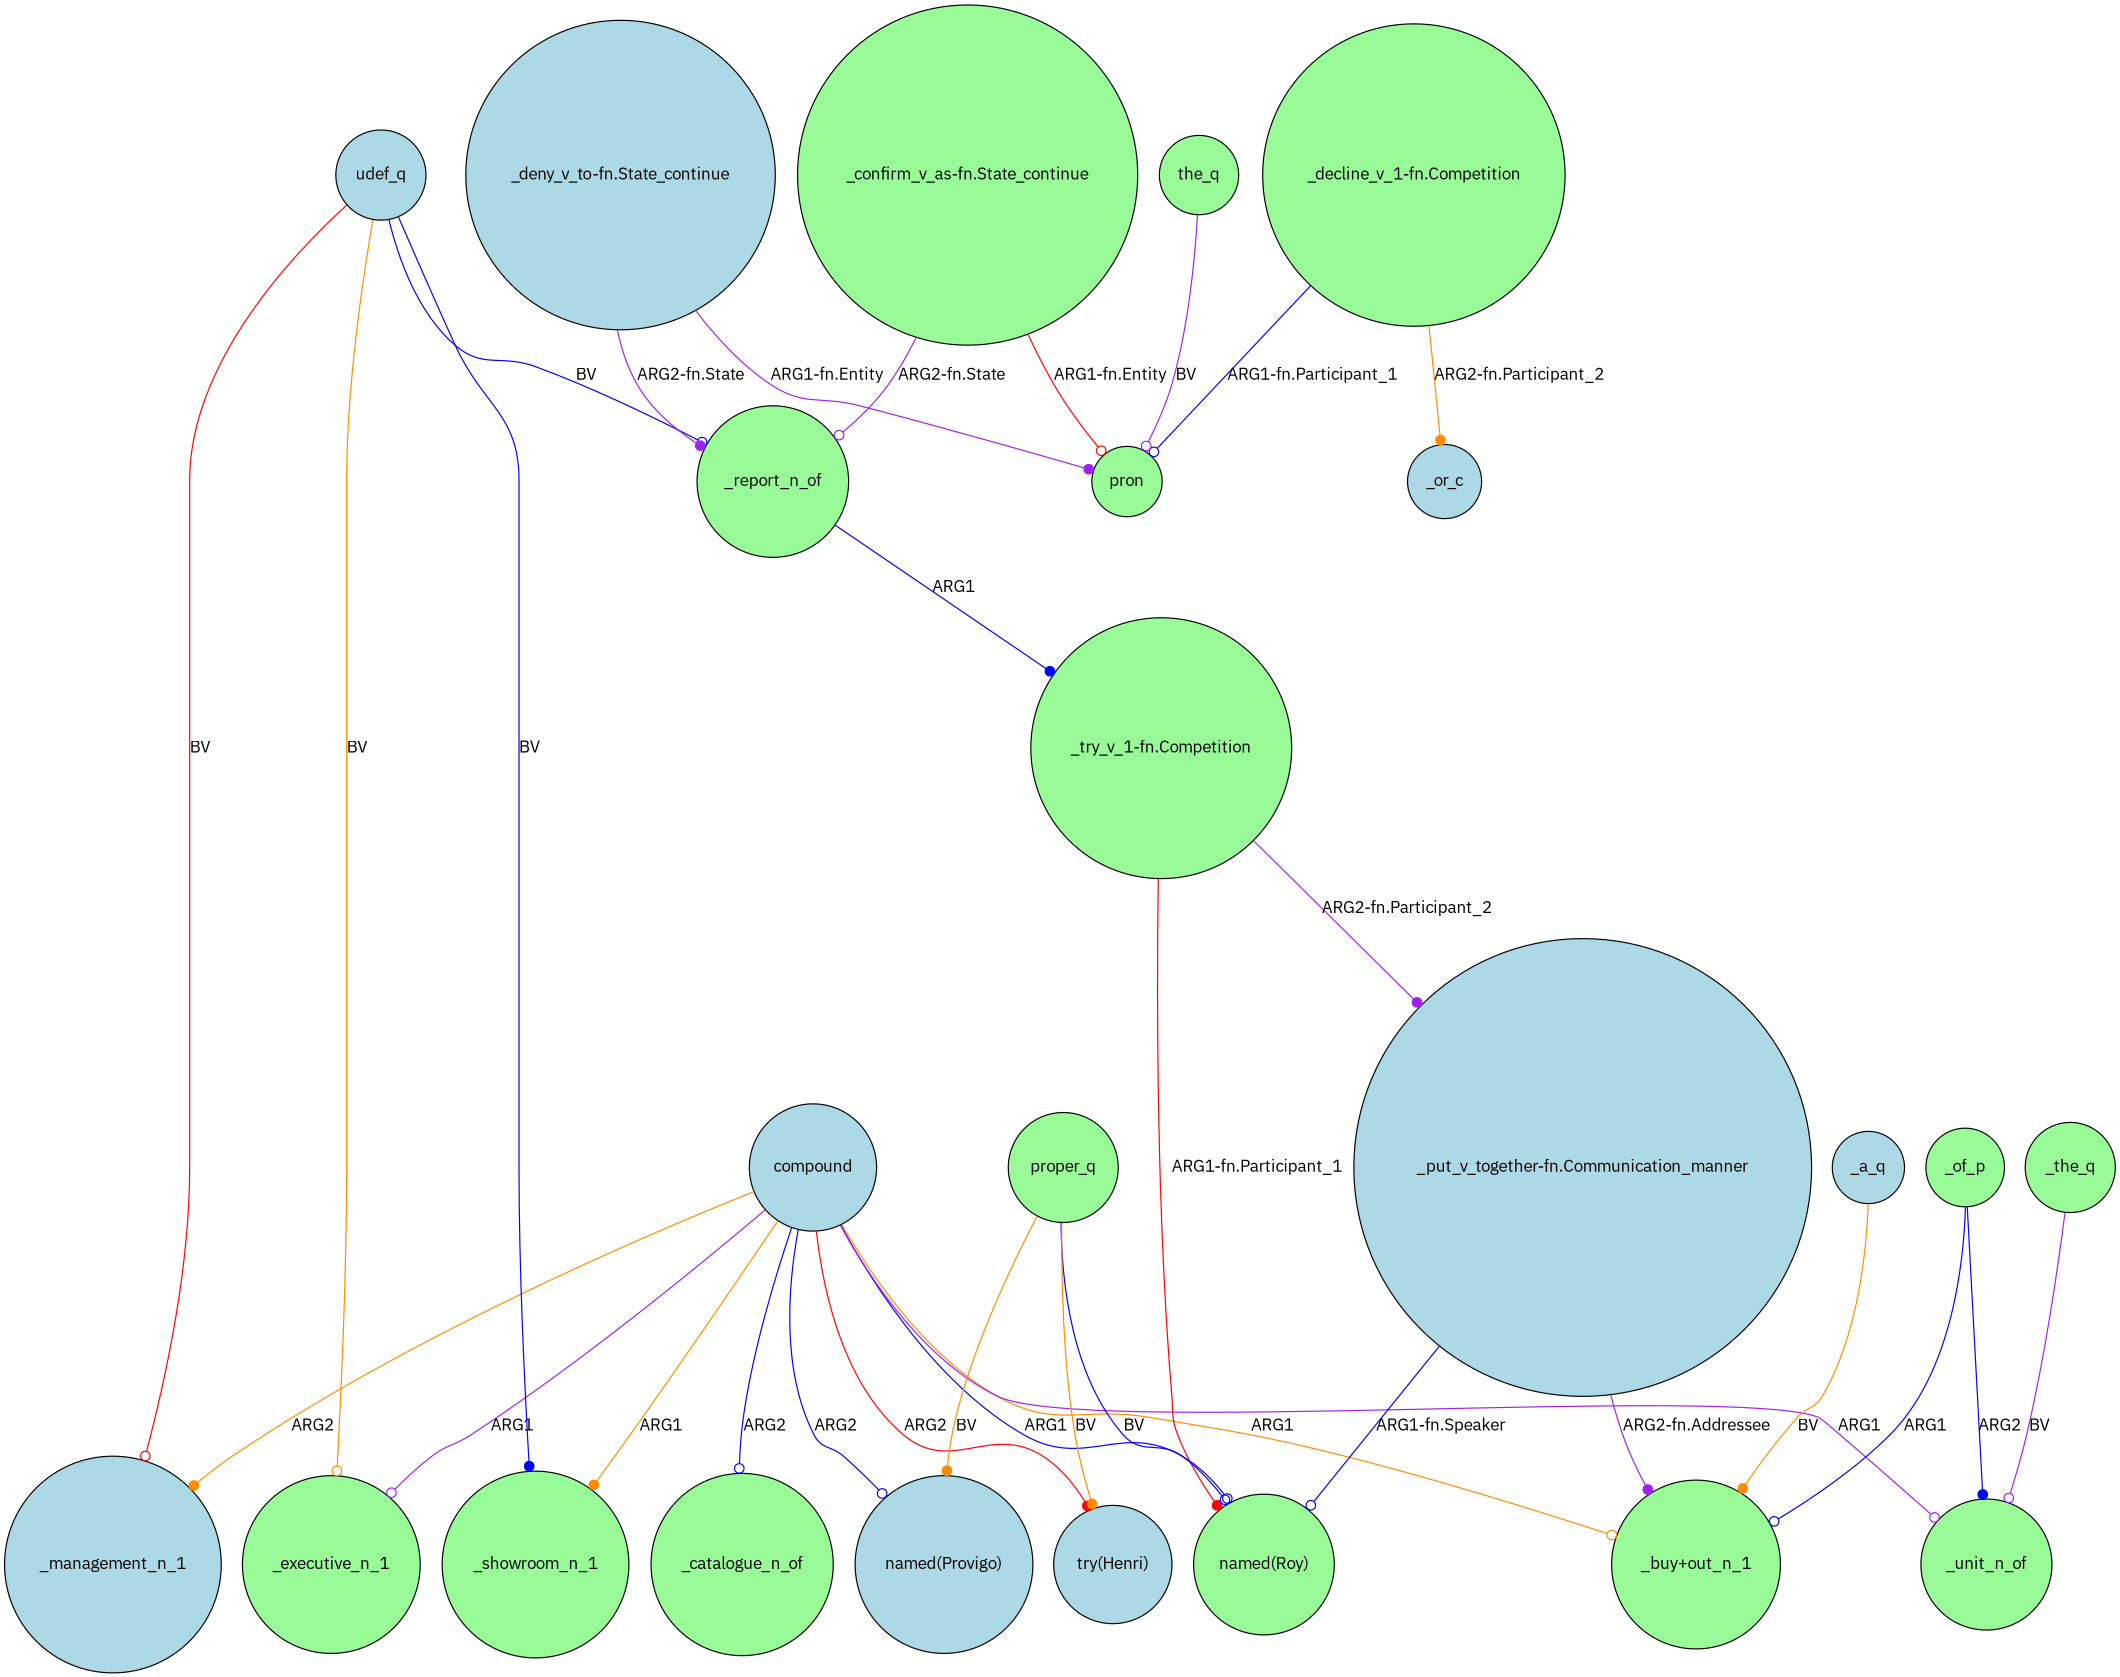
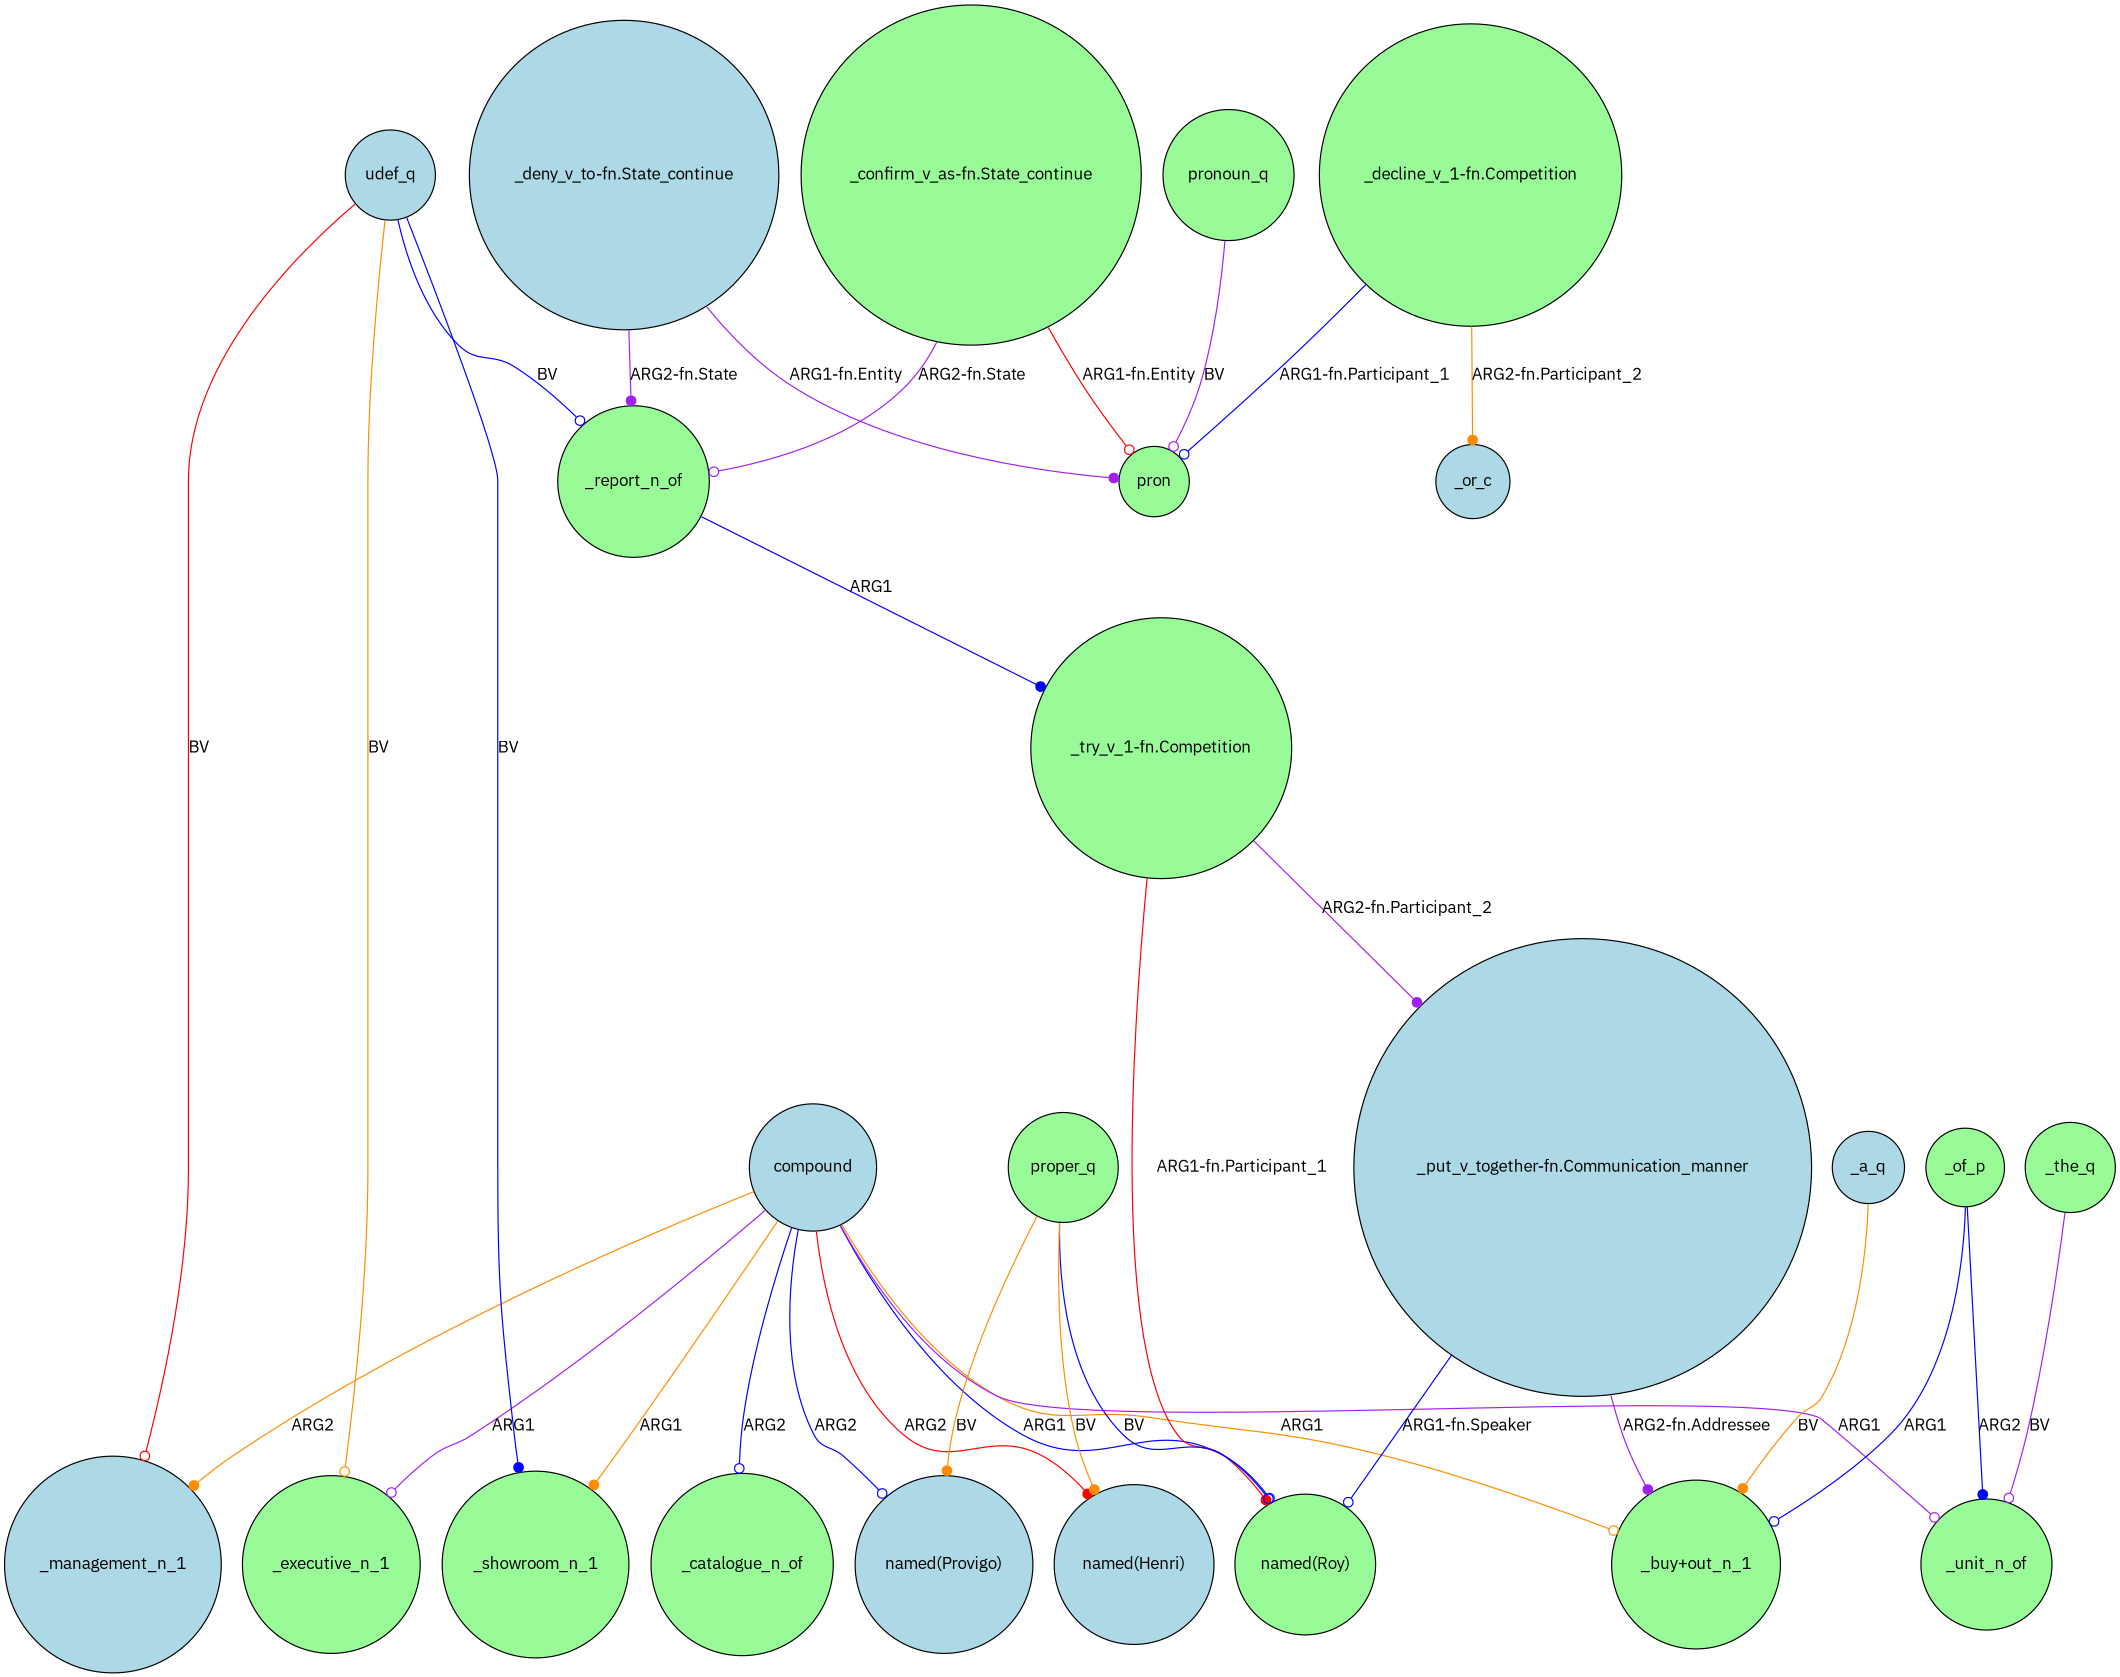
node "the_q": label "the_q" -> "pronoun_q"
node "try(Henri)": label "try(Henri)" -> "named(Henri)"
